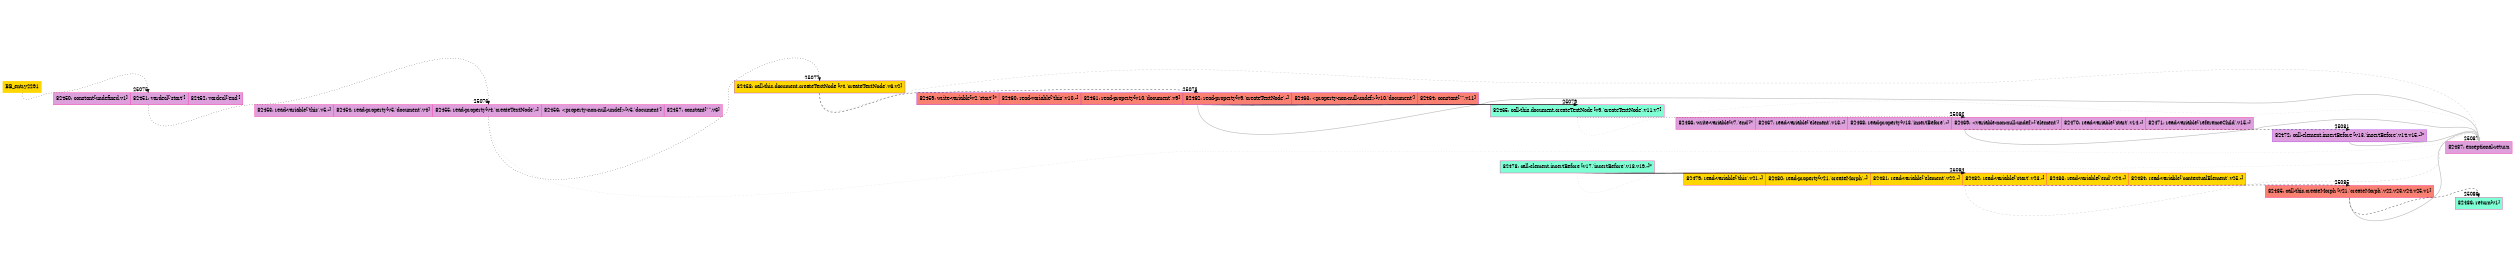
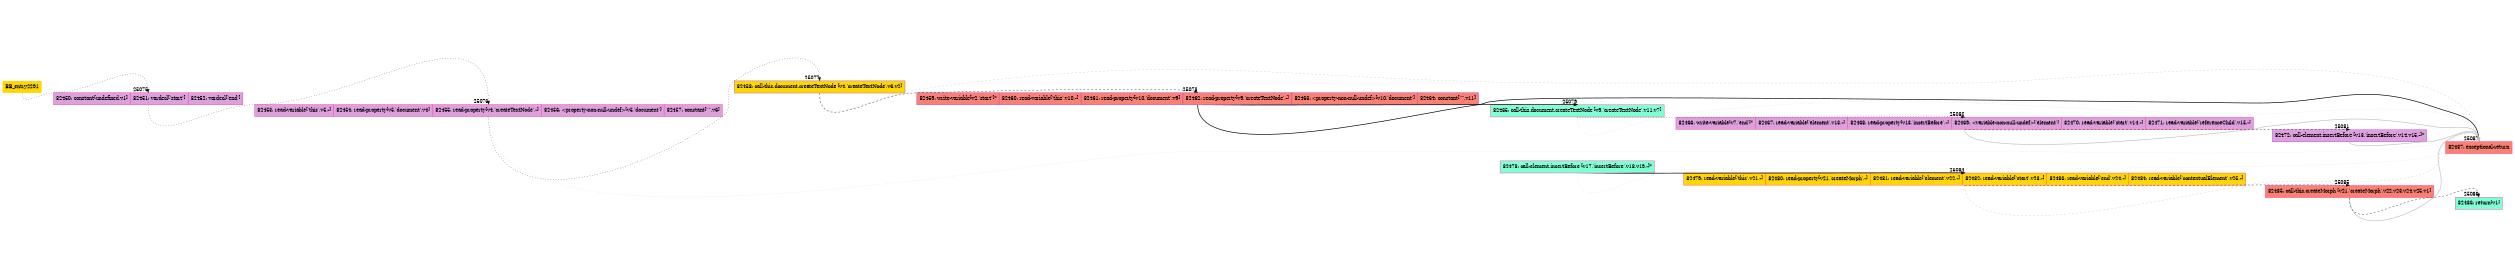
edge "82459: write-variable[v2,'start']*" -> "82487: exceptional-return": color gray -> black
node "82487: exceptional-return": fillcolor plum -> salmon
